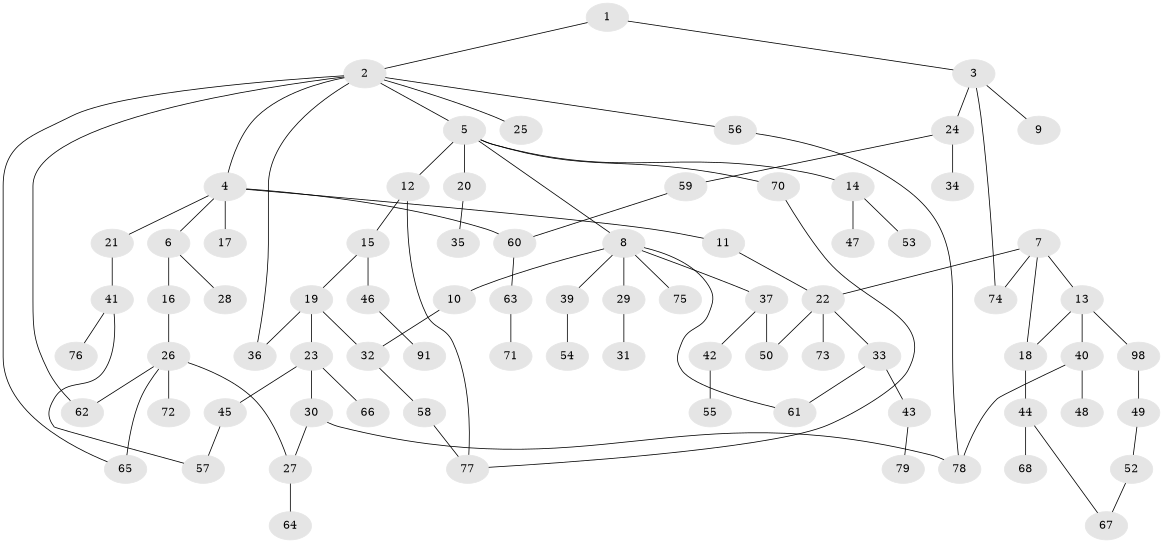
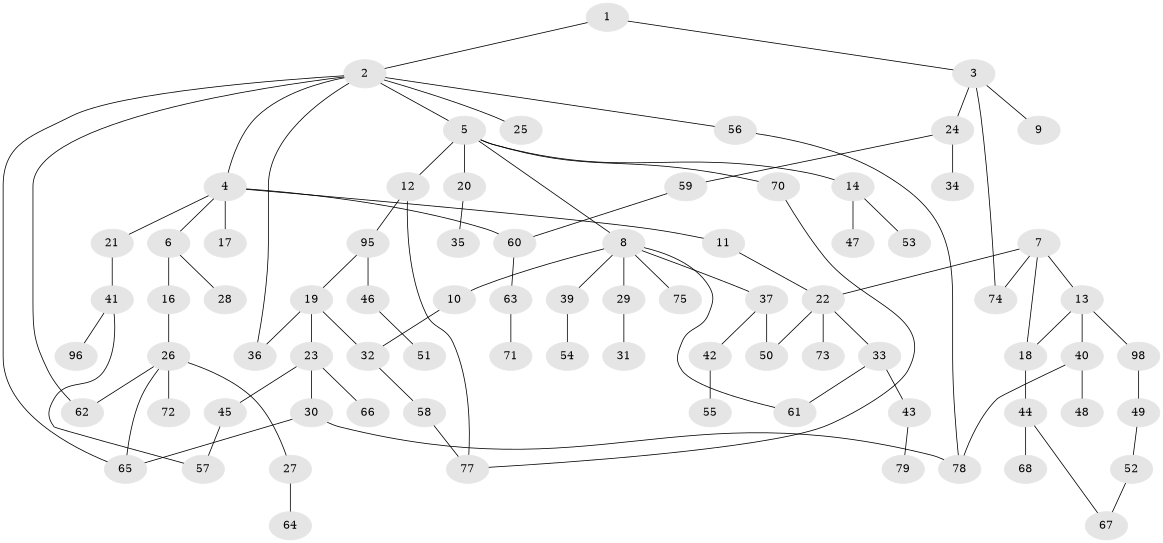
node "15": label "15" -> "95"
node "76": label "76" -> "96"
node "91": label "91" -> "51"
edge "30" -- "27": now "30" -- "65"
